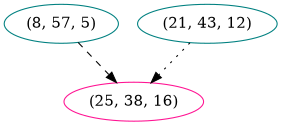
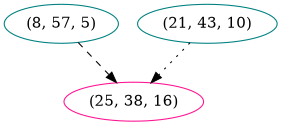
node "(21, 43, 12)": label "(21, 43, 12)" -> "(21, 43, 10)"
